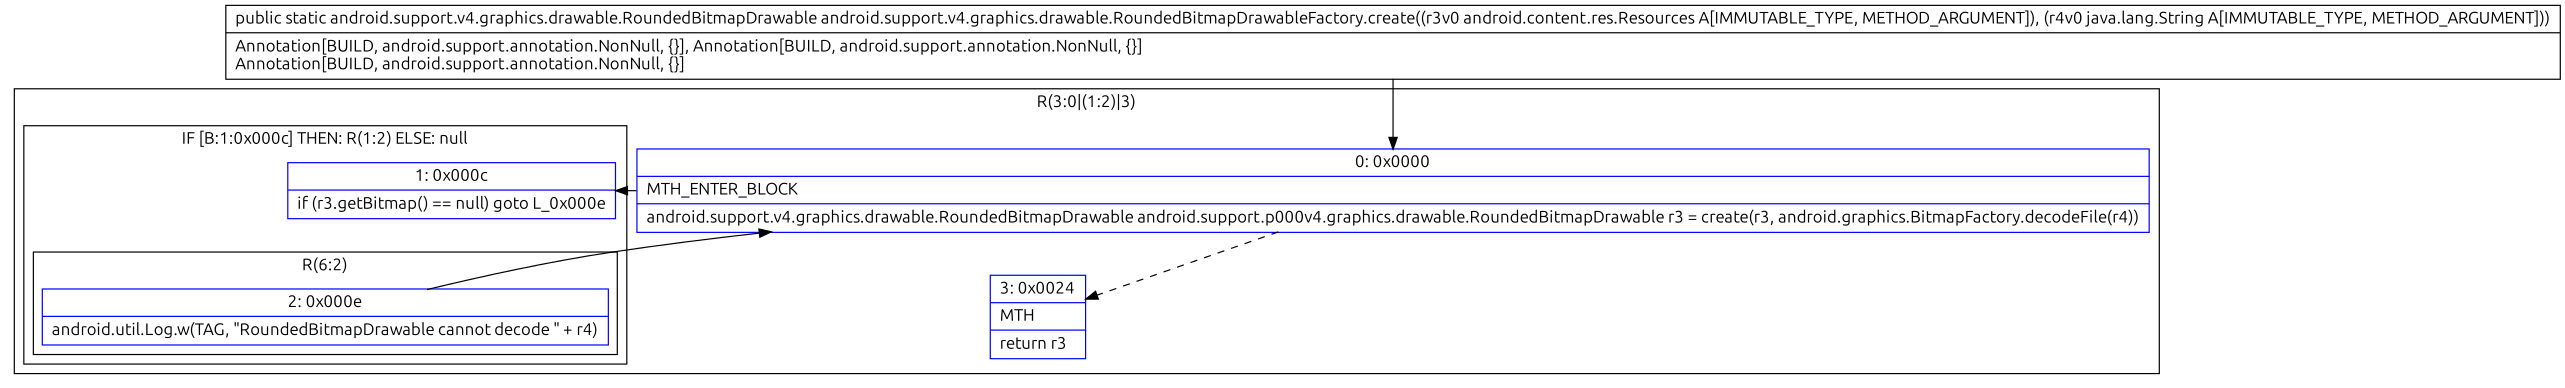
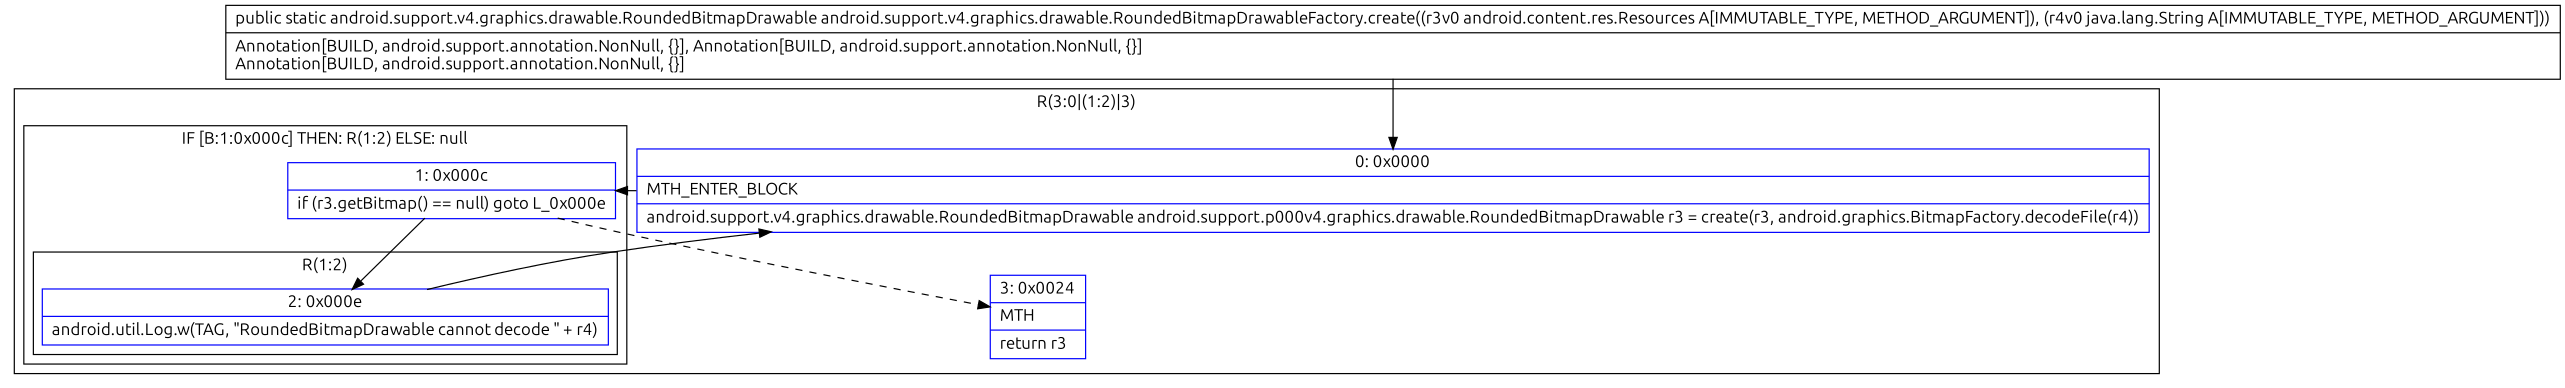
edge "1: 0x000c" -> "2: 0x000e": added
edge "0: 0x0000" -> "3: 0x0024": now "1: 0x000c" -> "3: 0x0024"
cluster "R(6:2)": label "R(6:2)" -> "R(1:2)"
